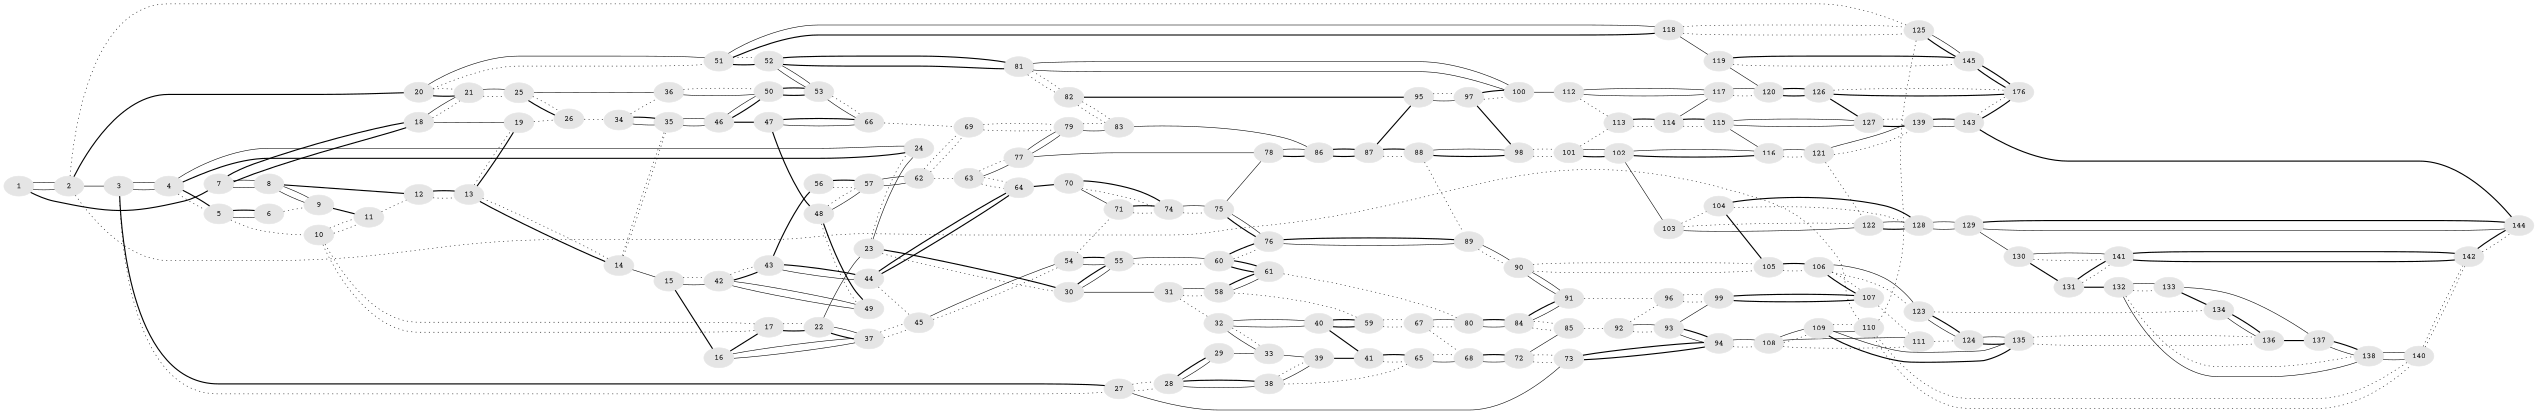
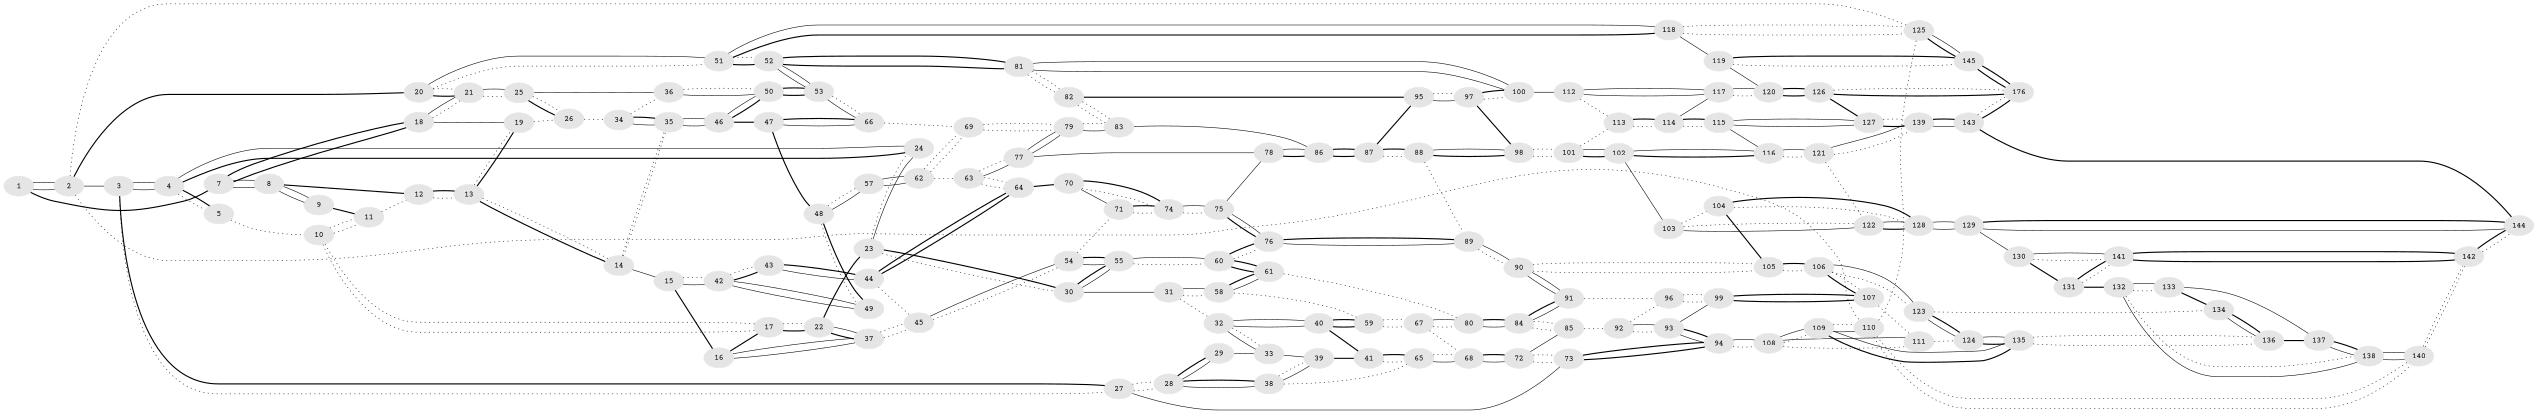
node "56": removed
node "6": removed
edge "23" -- "22": style solid -> bold
